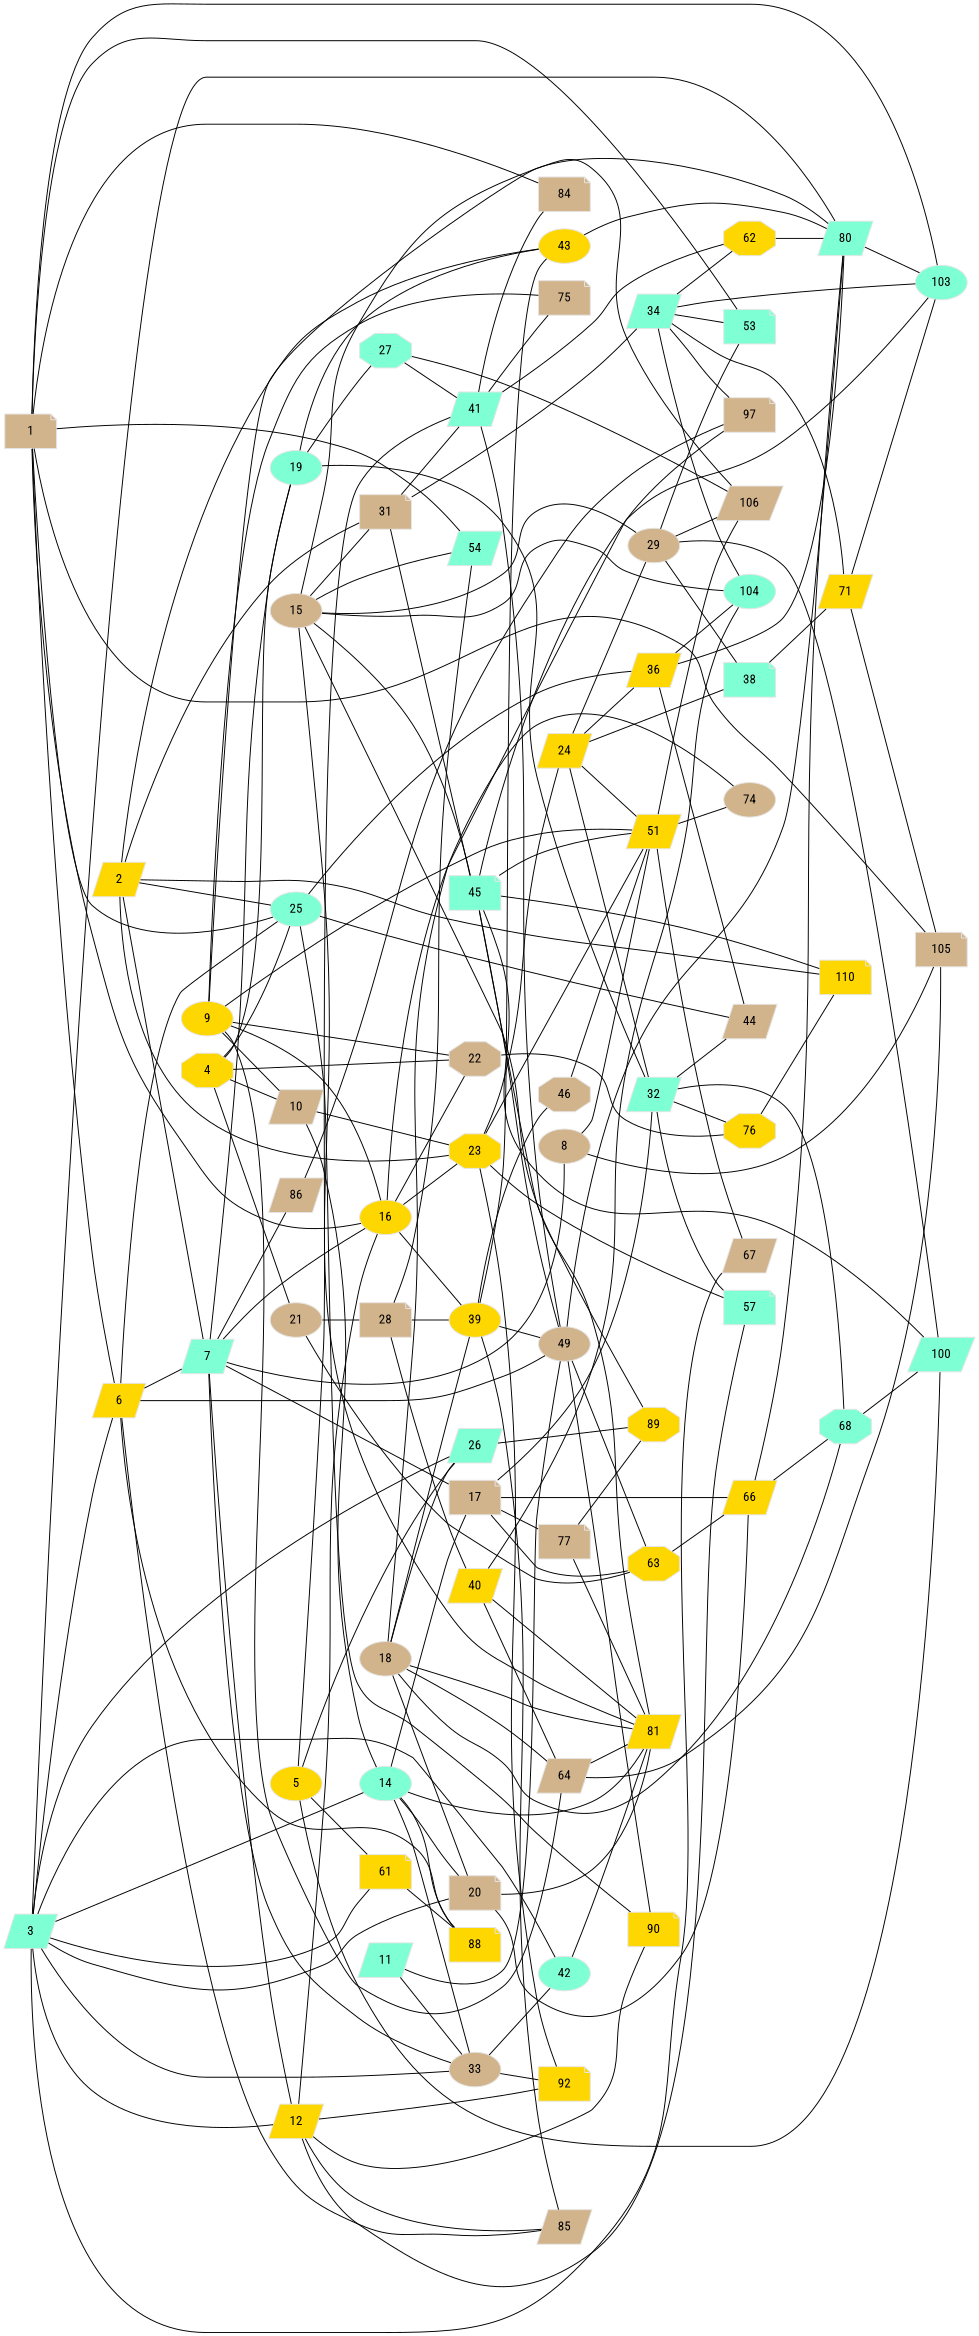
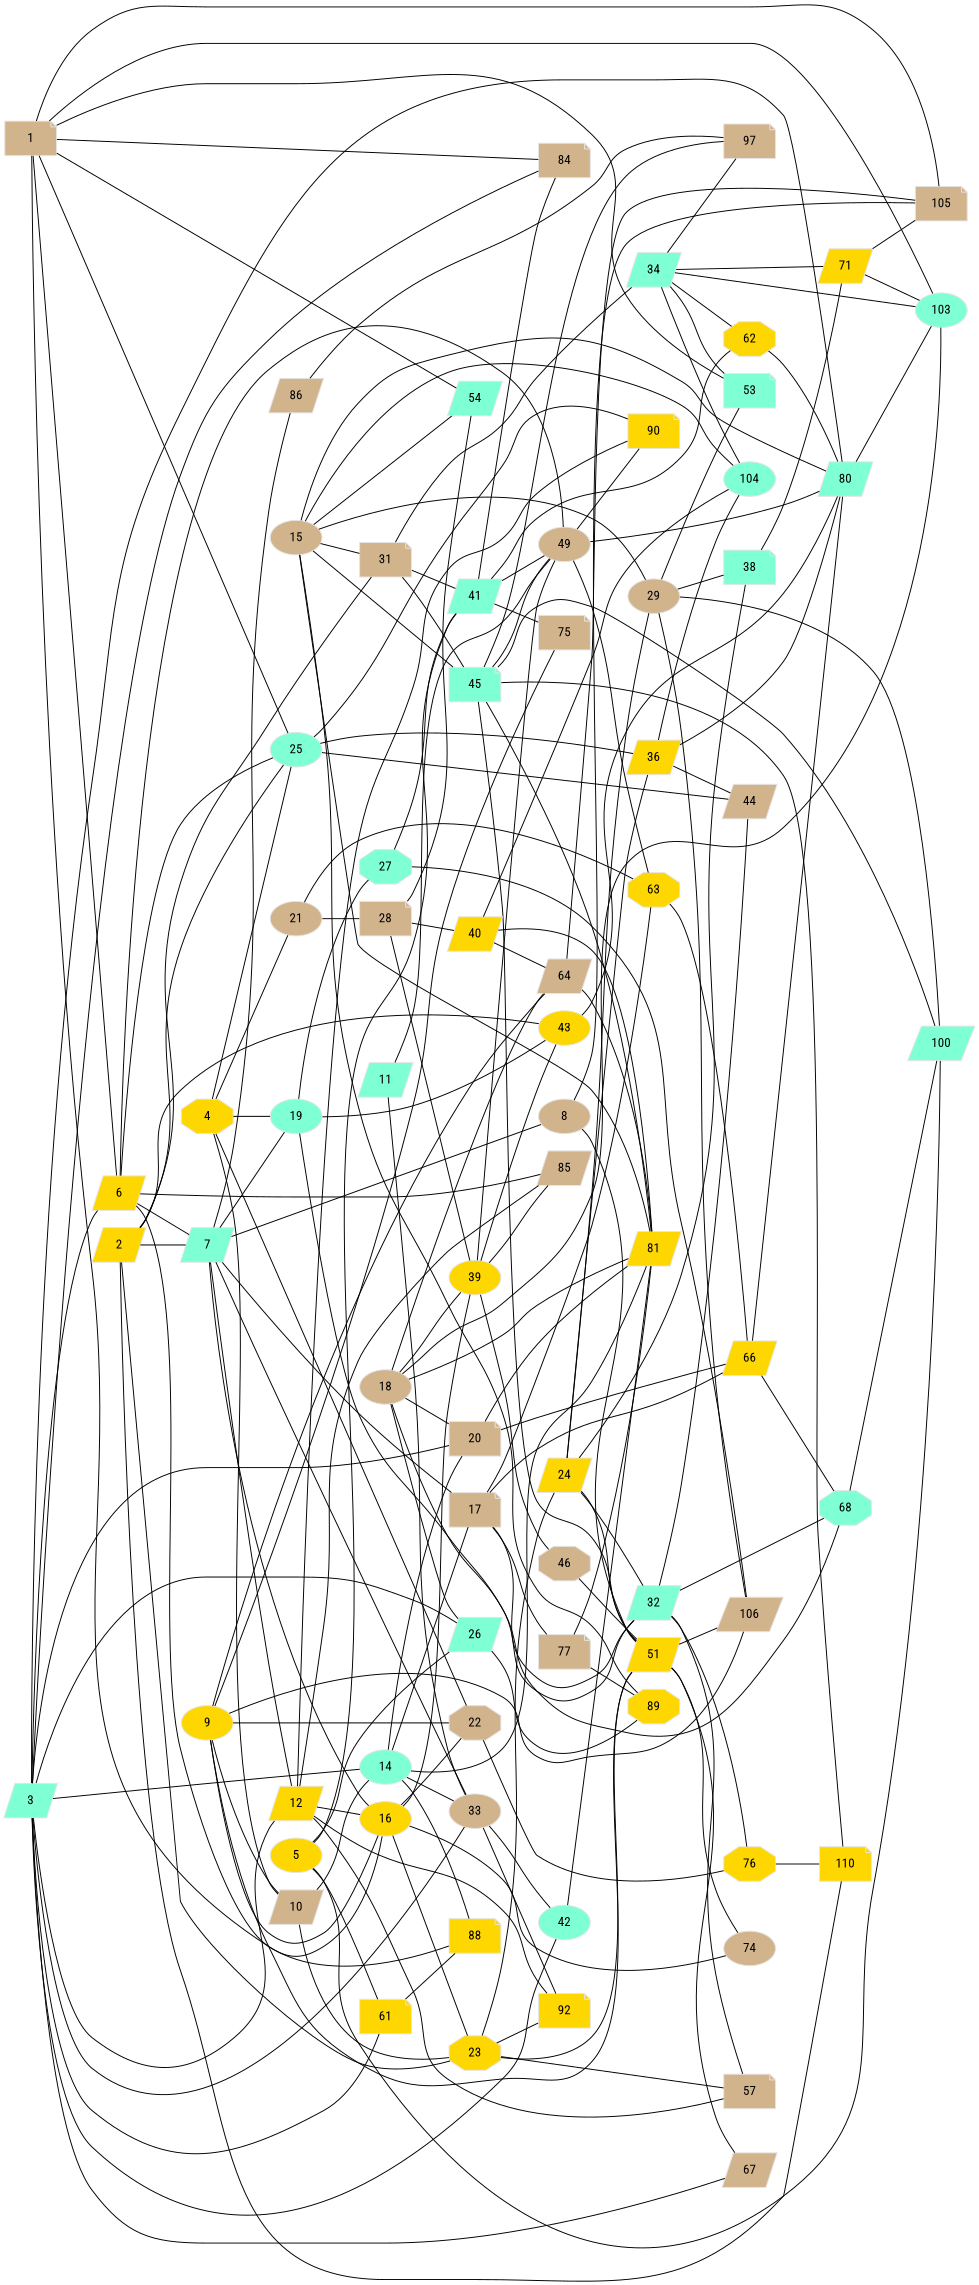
edge "84" -- "3": added
node "57": fillcolor aquamarine -> tan
